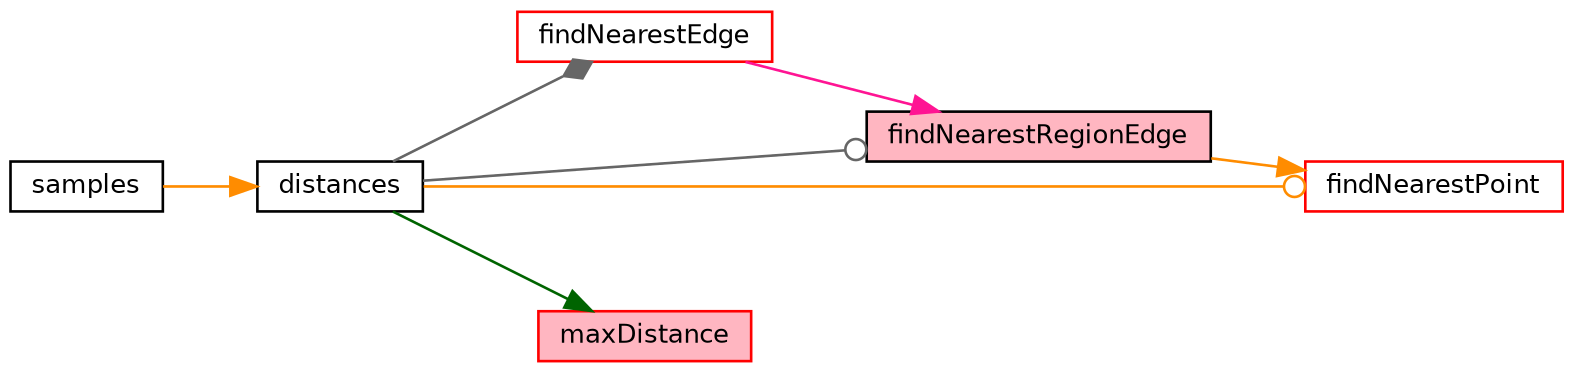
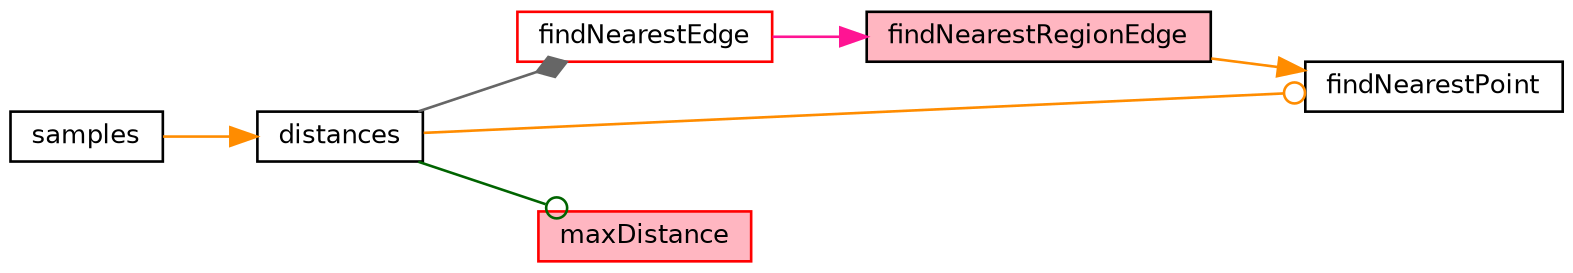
edge "distances" -> "findNearestRegionEdge": removed
node "findNearestPoint": color red -> black
edge "distances" -> "maxDistance": arrowhead normal -> odot
